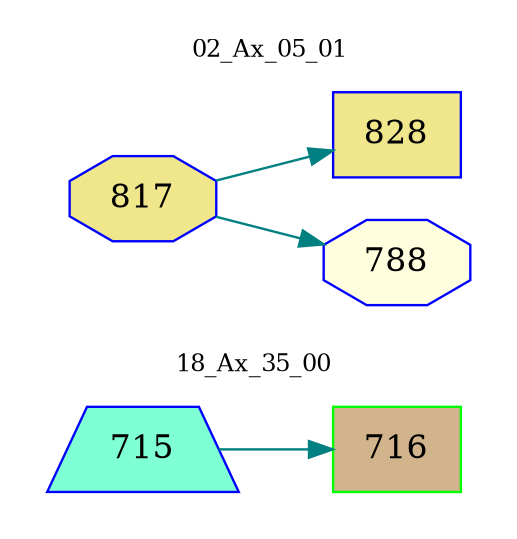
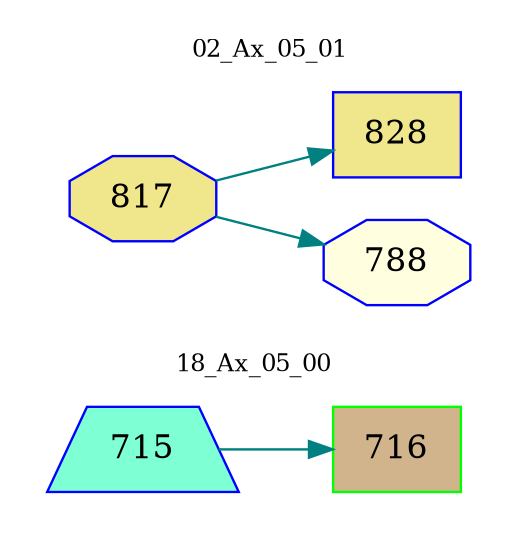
cluster "18_Ax_35_00": label "18_Ax_35_00" -> "18_Ax_05_00"
